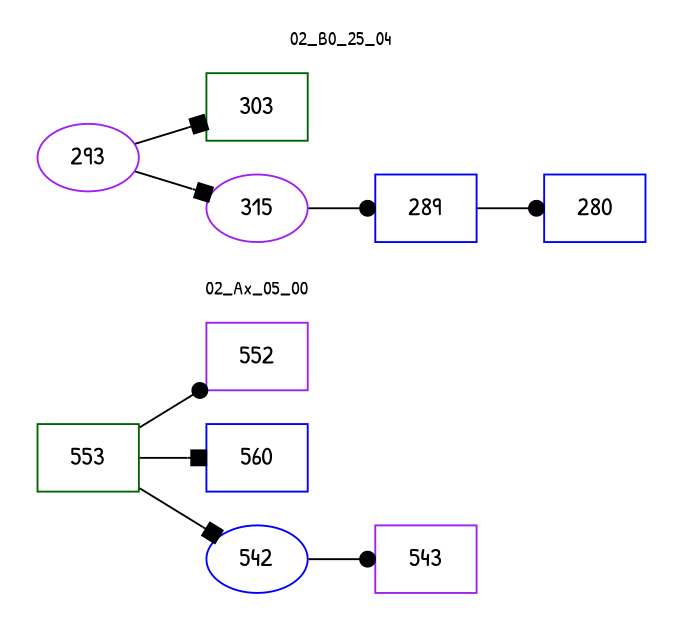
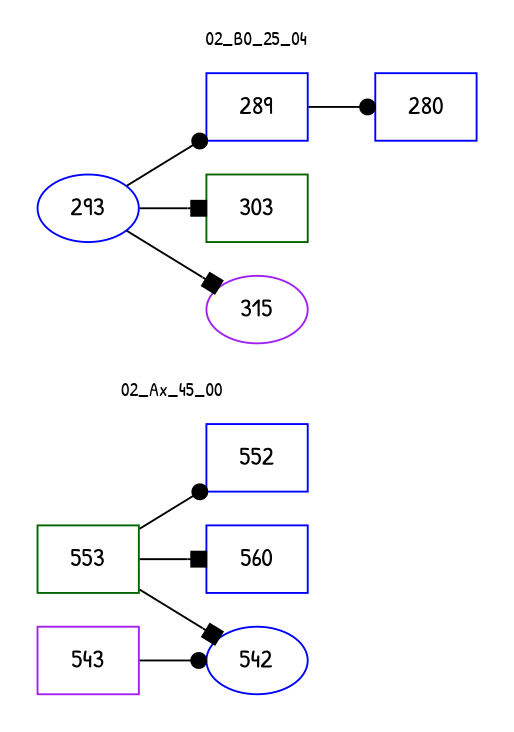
node "293": color purple -> blue
edge "315" -> "289": now "293" -> "289"
cluster "02_Ax_05_00": label "02_Ax_05_00" -> "02_Ax_45_00"
node "552": color purple -> blue
edge "542" -> "543": reversed
